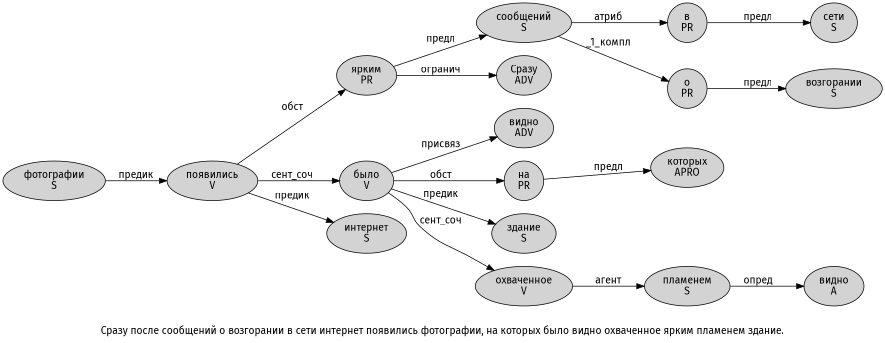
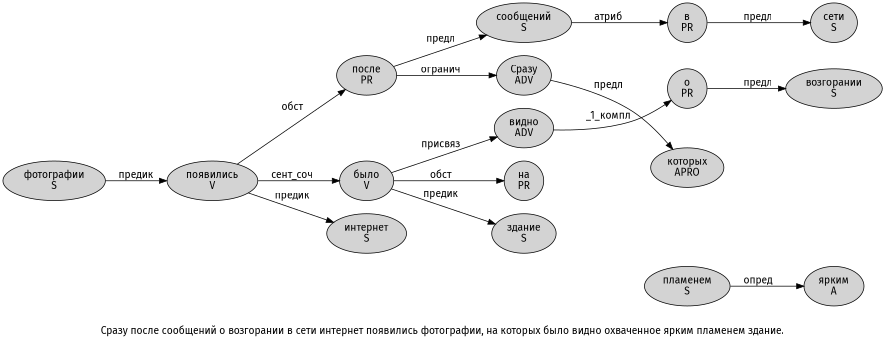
edge "сообщений S" -> "о PR": now "видно ADV" -> "о PR"
node "ярким PR": label "ярким PR" -> "после PR"
edge "на PR" -> "которых APRO": now "Сразу ADV" -> "которых APRO"
node "охваченное V": removed
node "видно A": label "видно A" -> "ярким A"
